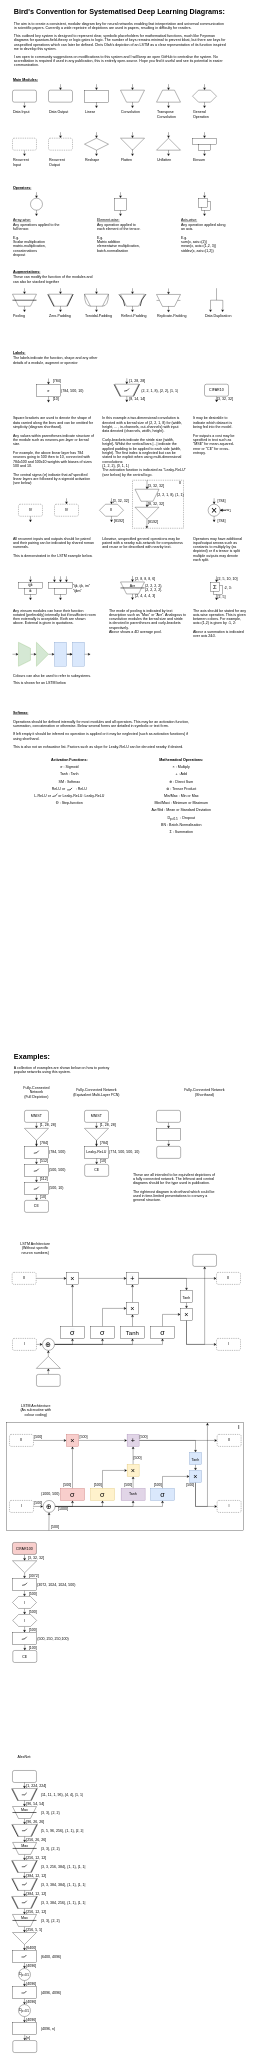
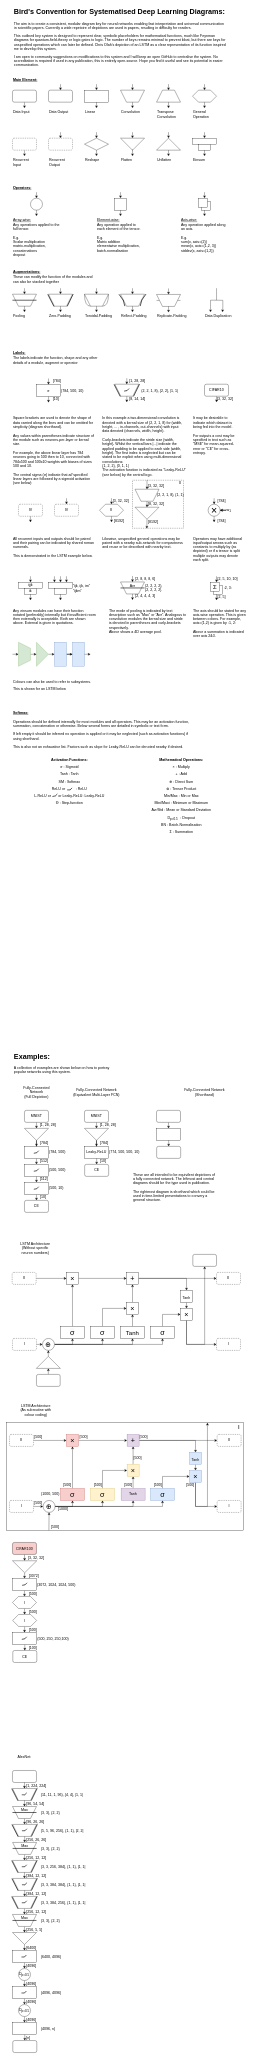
node "Main Modules:": label "Main Modules:" -> "Main Element:"
node "Colours can also be used to refer to subsystems. This is shown for an LSTM below": moved (54, 678) -> (54, 684)
